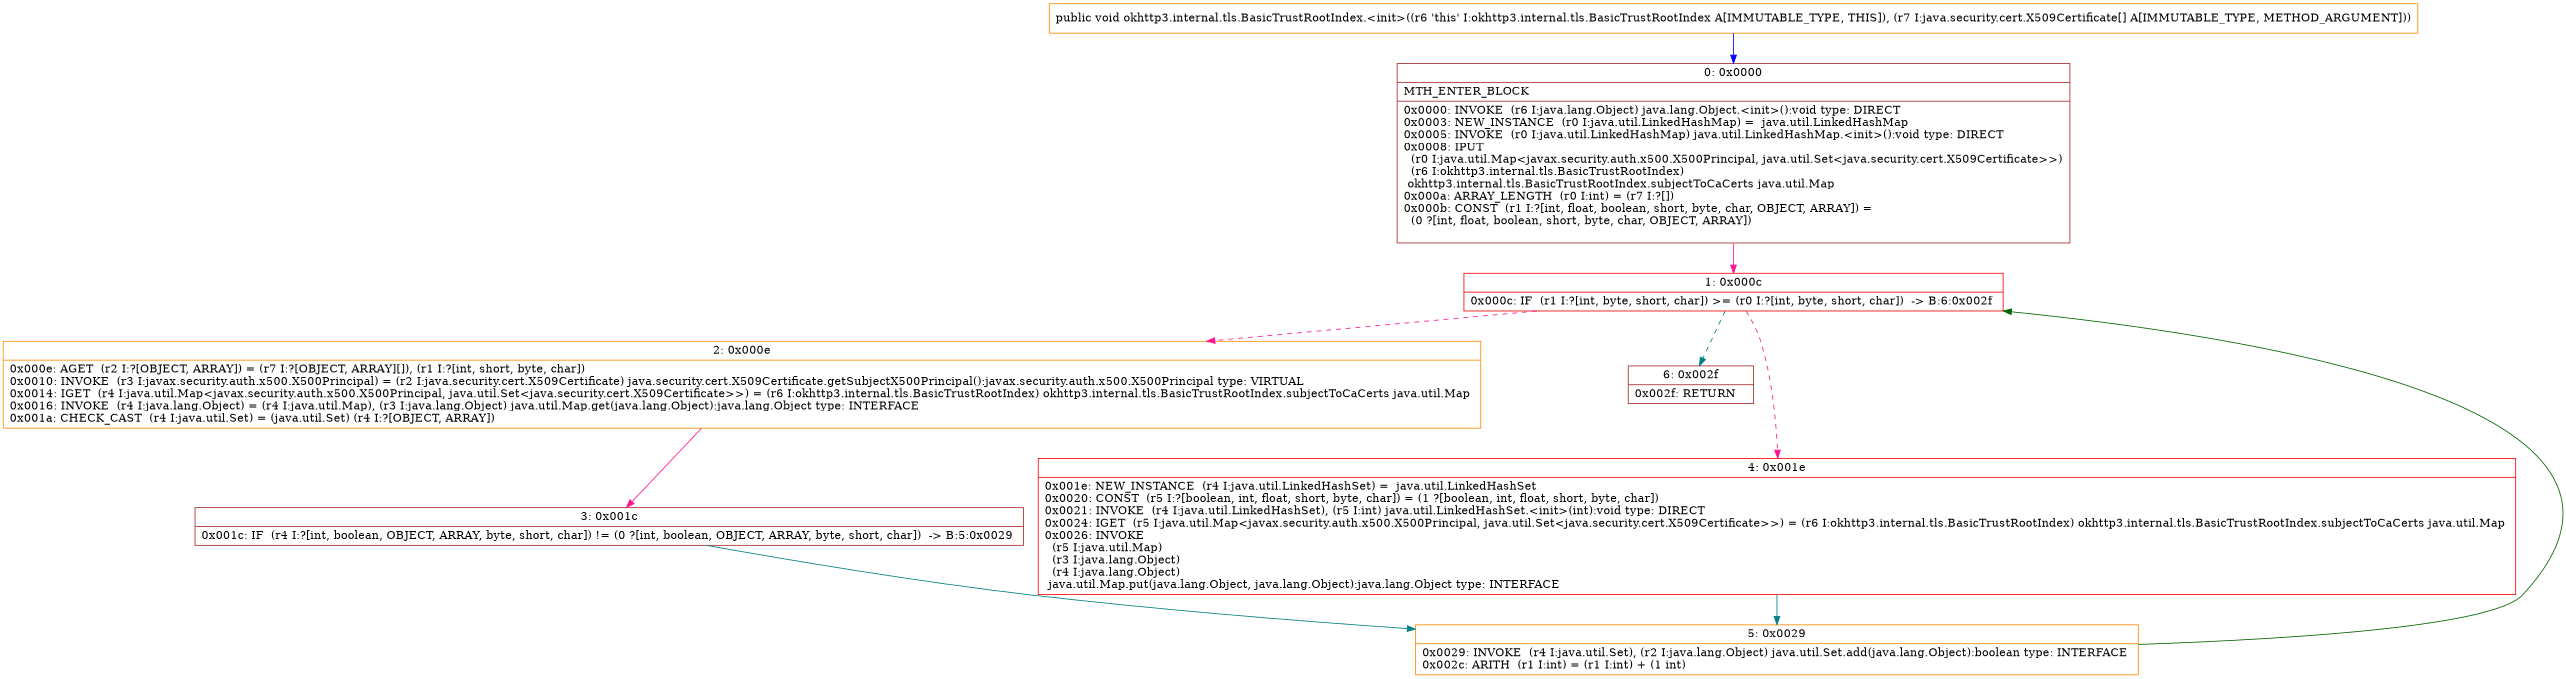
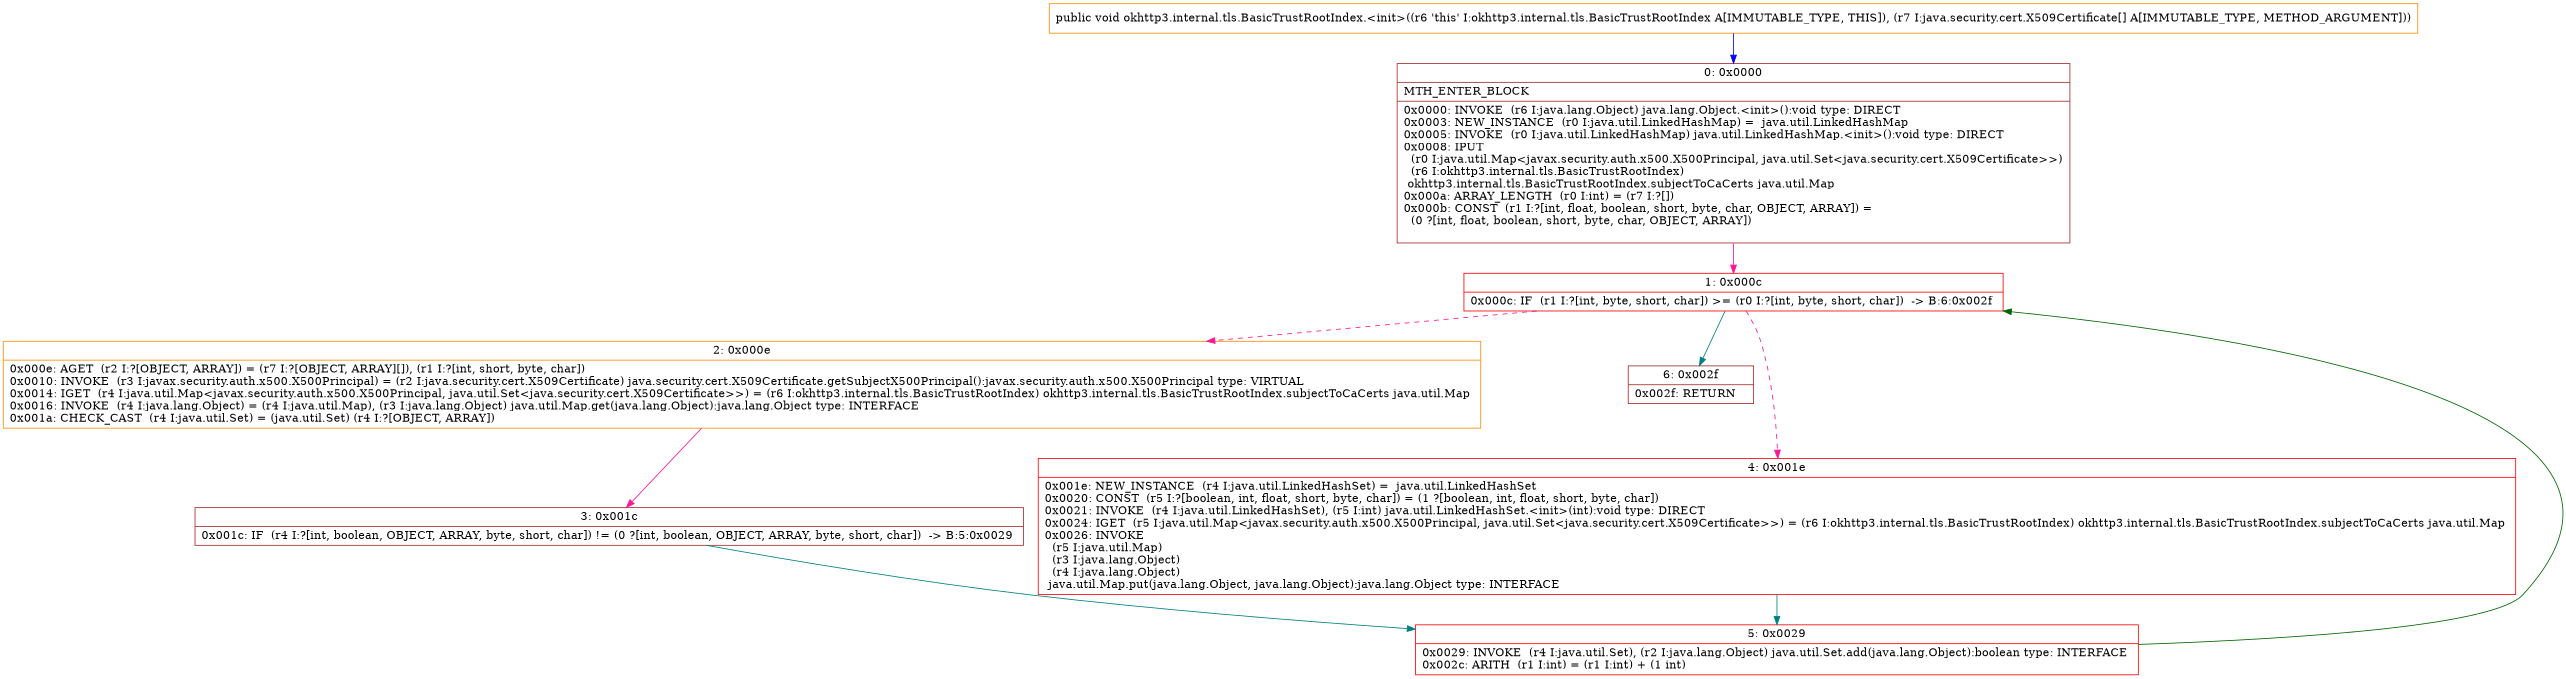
edge "1: 0x000c" -> "6: 0x002f": style dashed -> solid
node "5: 0x0029": color darkorange -> red
